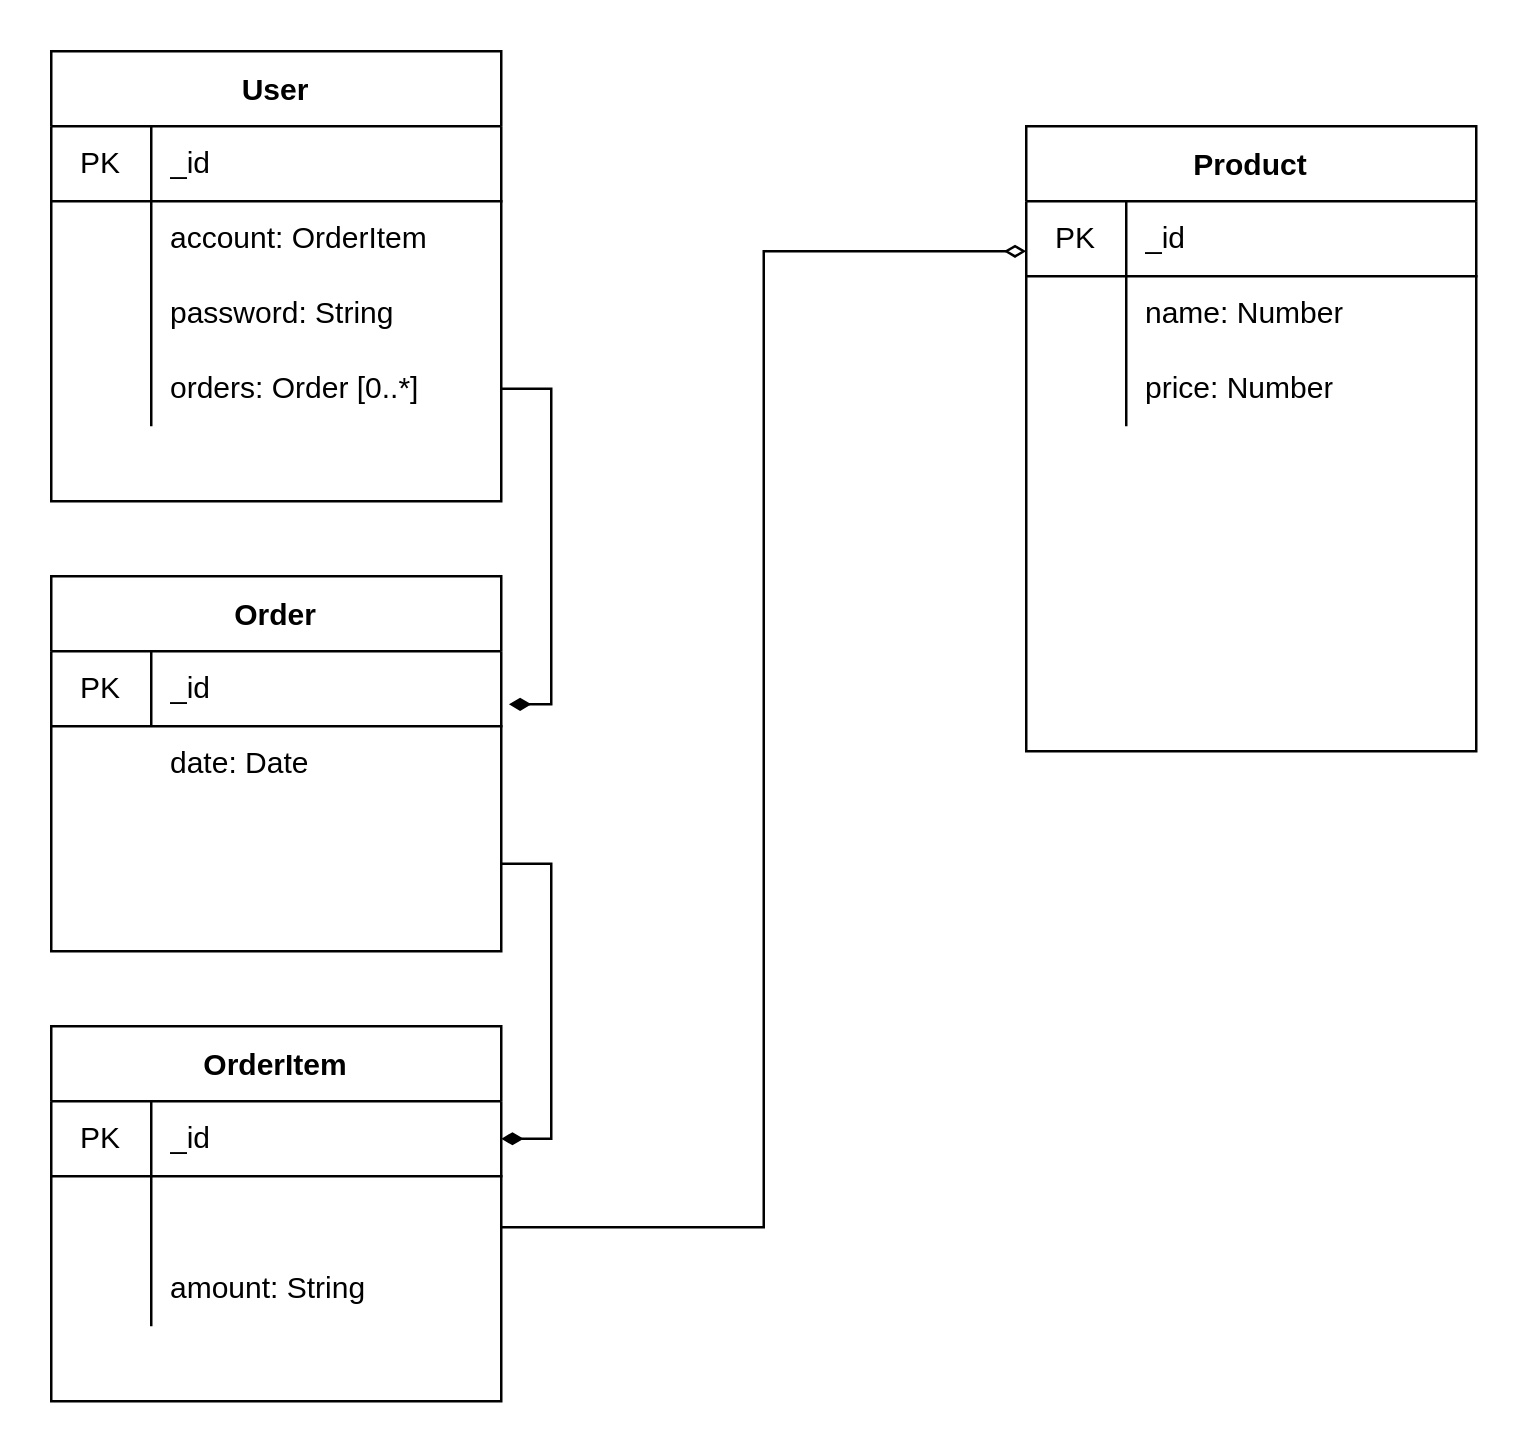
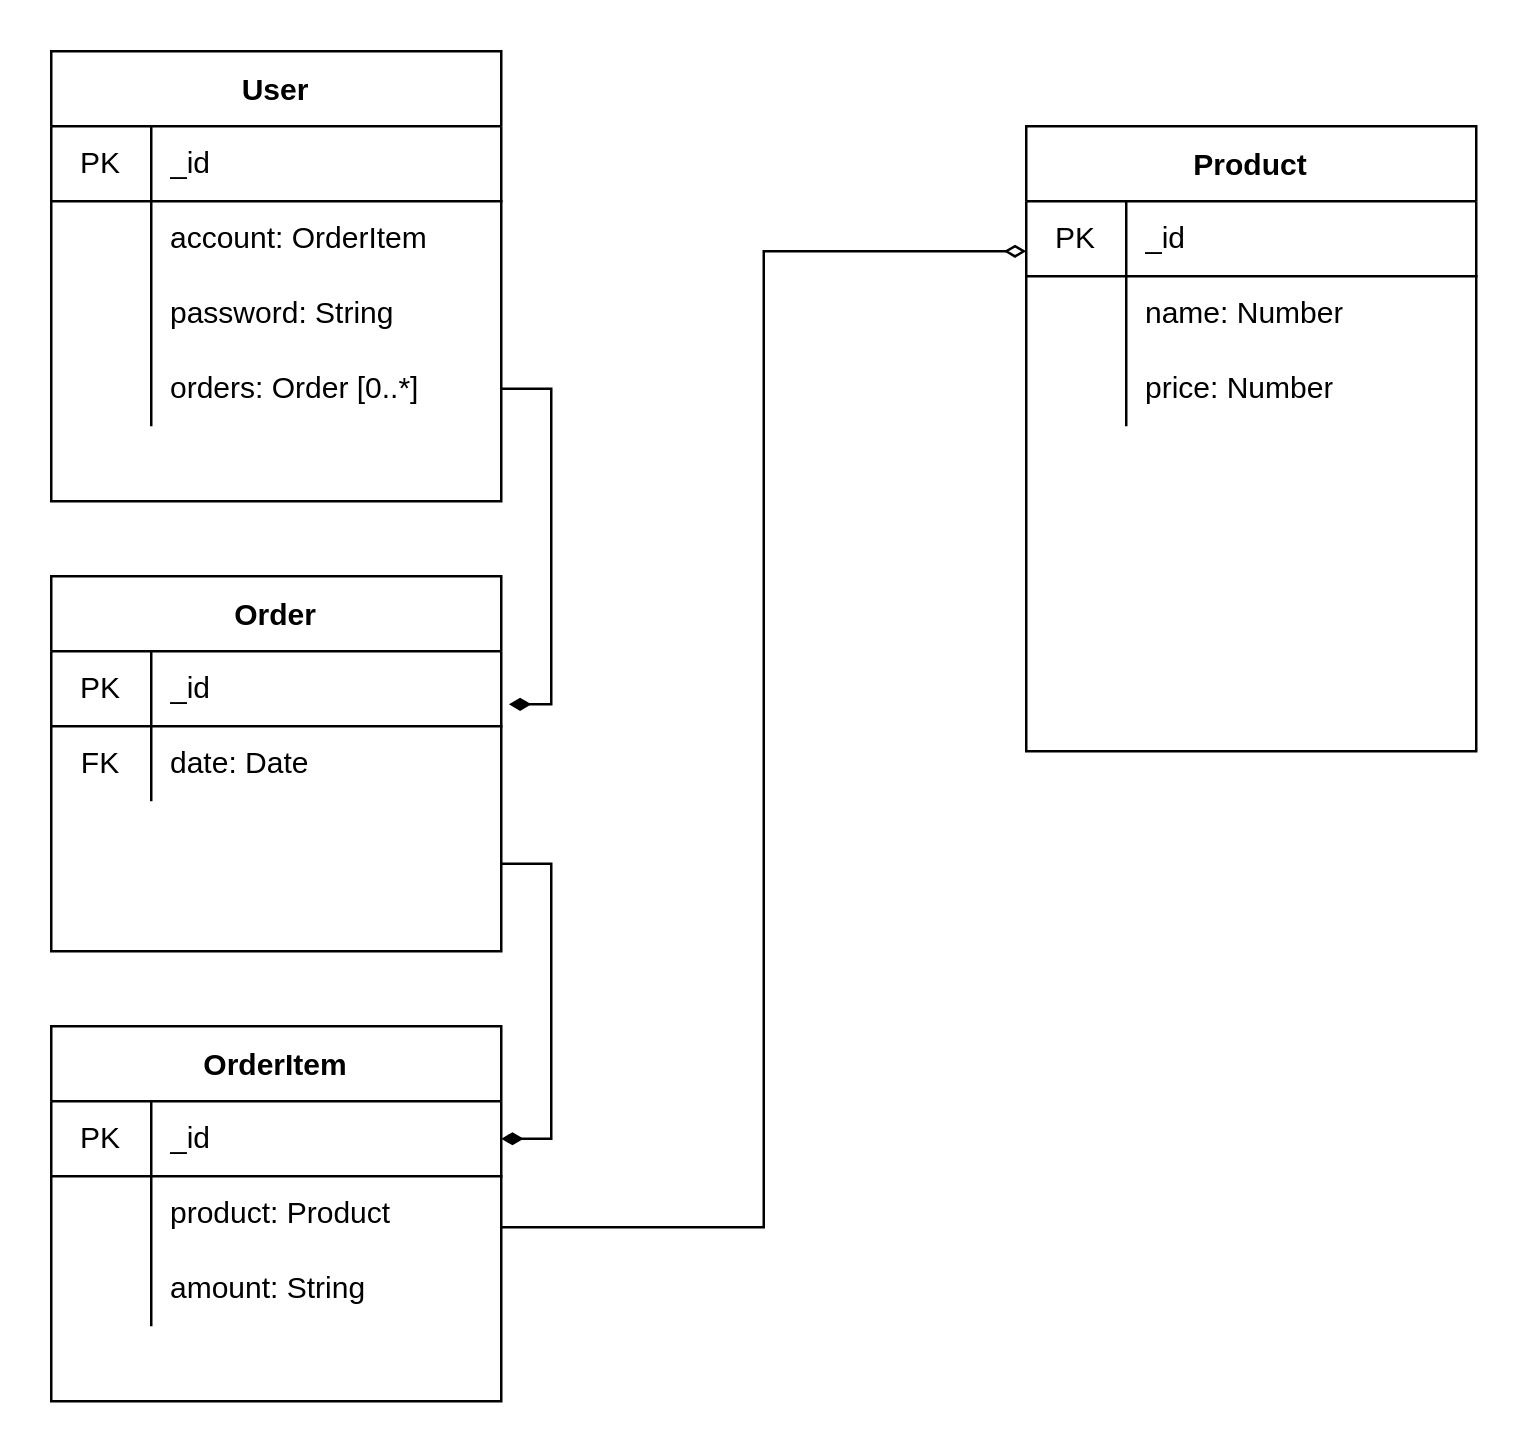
node "FK": added
node "product: Product": added
